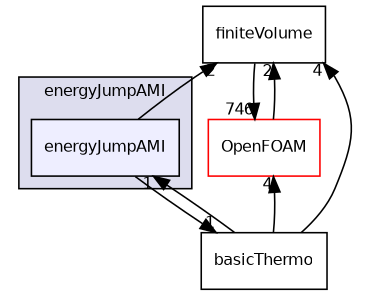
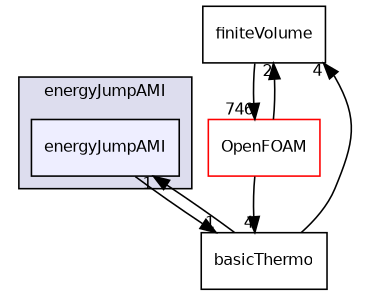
edge "energyJumpAMI" -> "finiteVolume": removed
edge "basicThermo" -> "OpenFOAM": reversed
